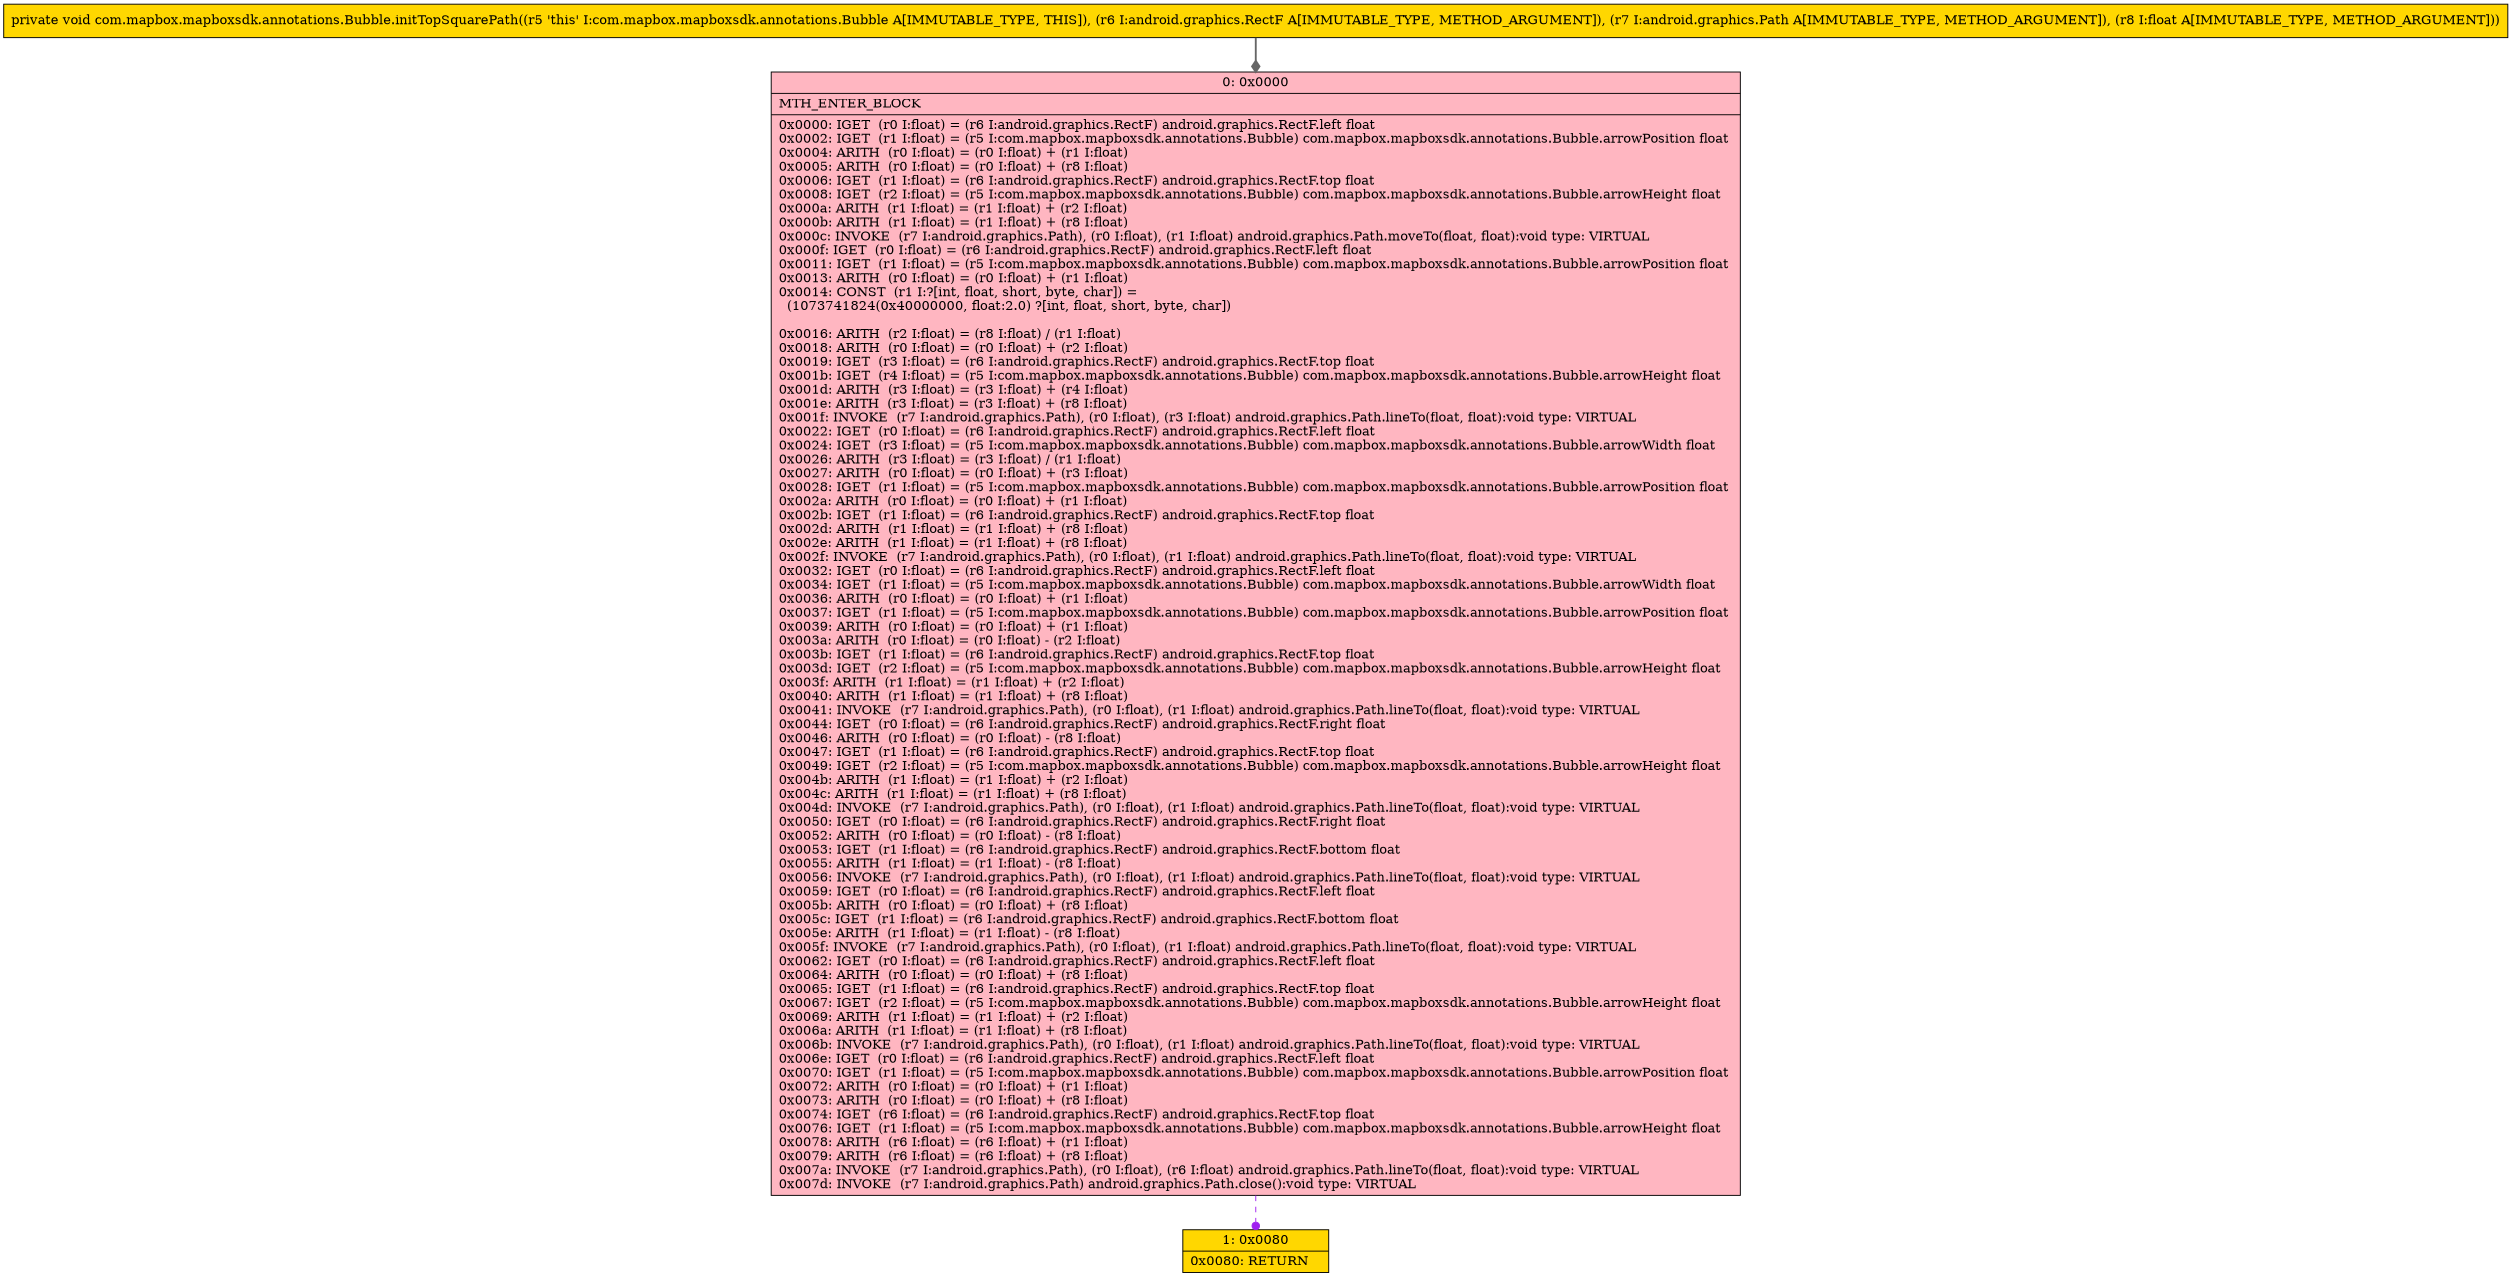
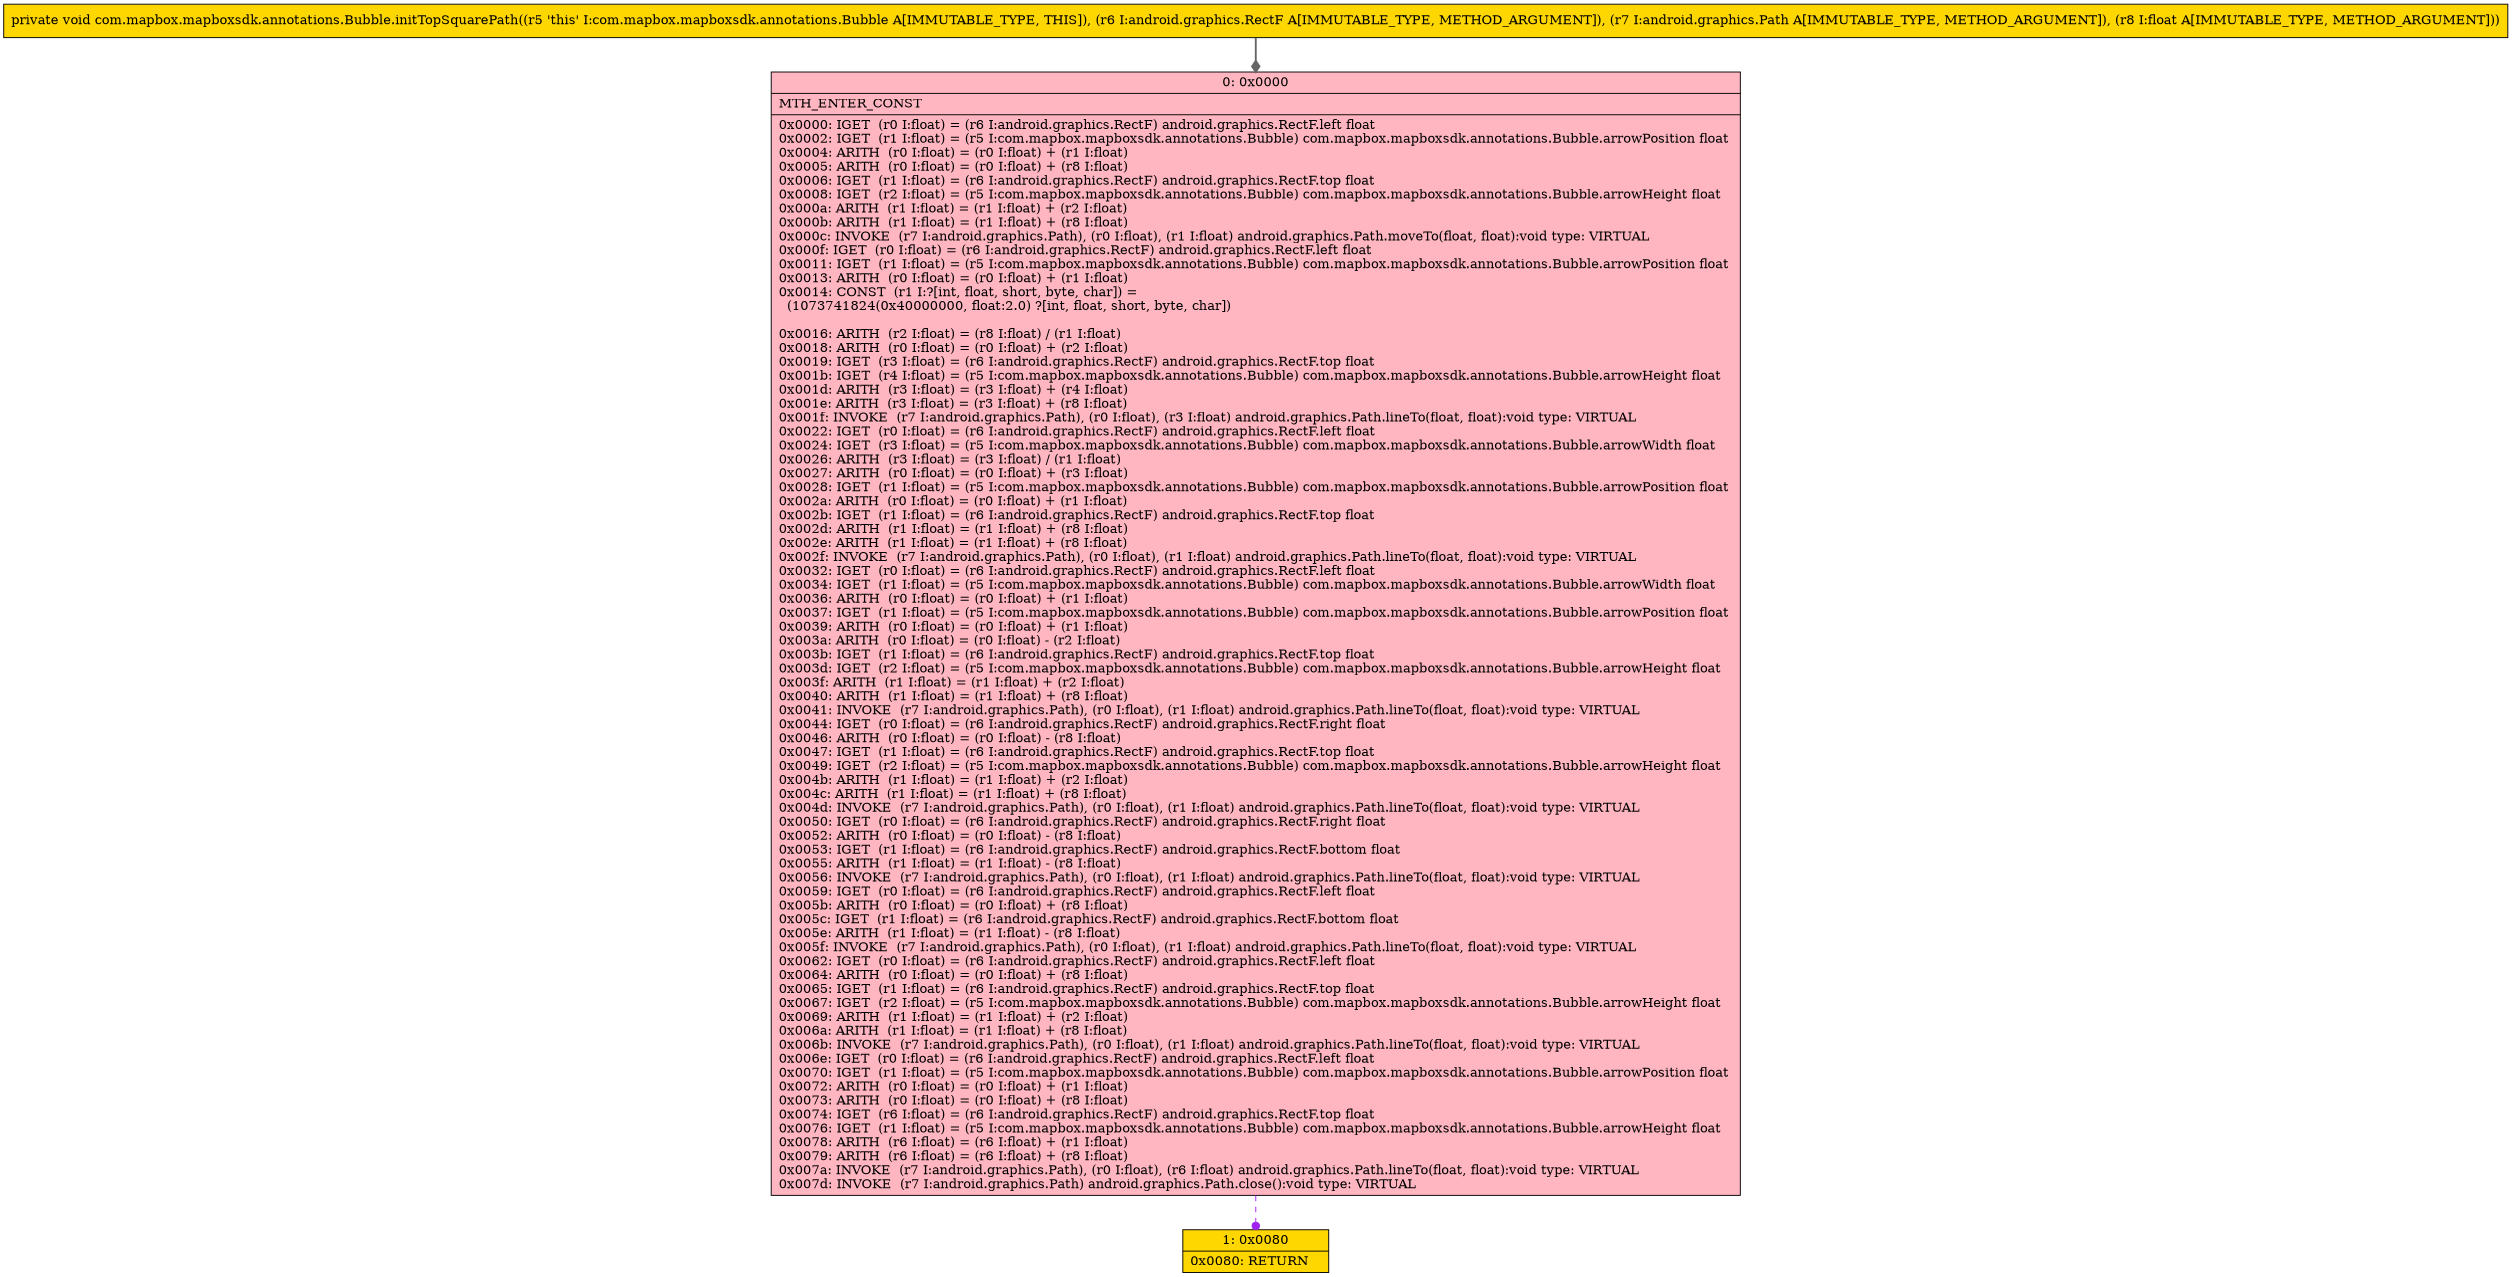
node "0: 0x0000": text "MTH_ENTER_BLOCK" -> "MTH_ENTER_CONST"
